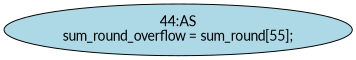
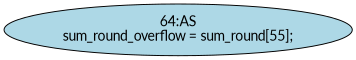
node "44:AS sum_round_overflow = sum_round[55];": label "44:AS sum_round_overflow = sum_round[55];" -> "64:AS sum_round_overflow = sum_round[55];"
